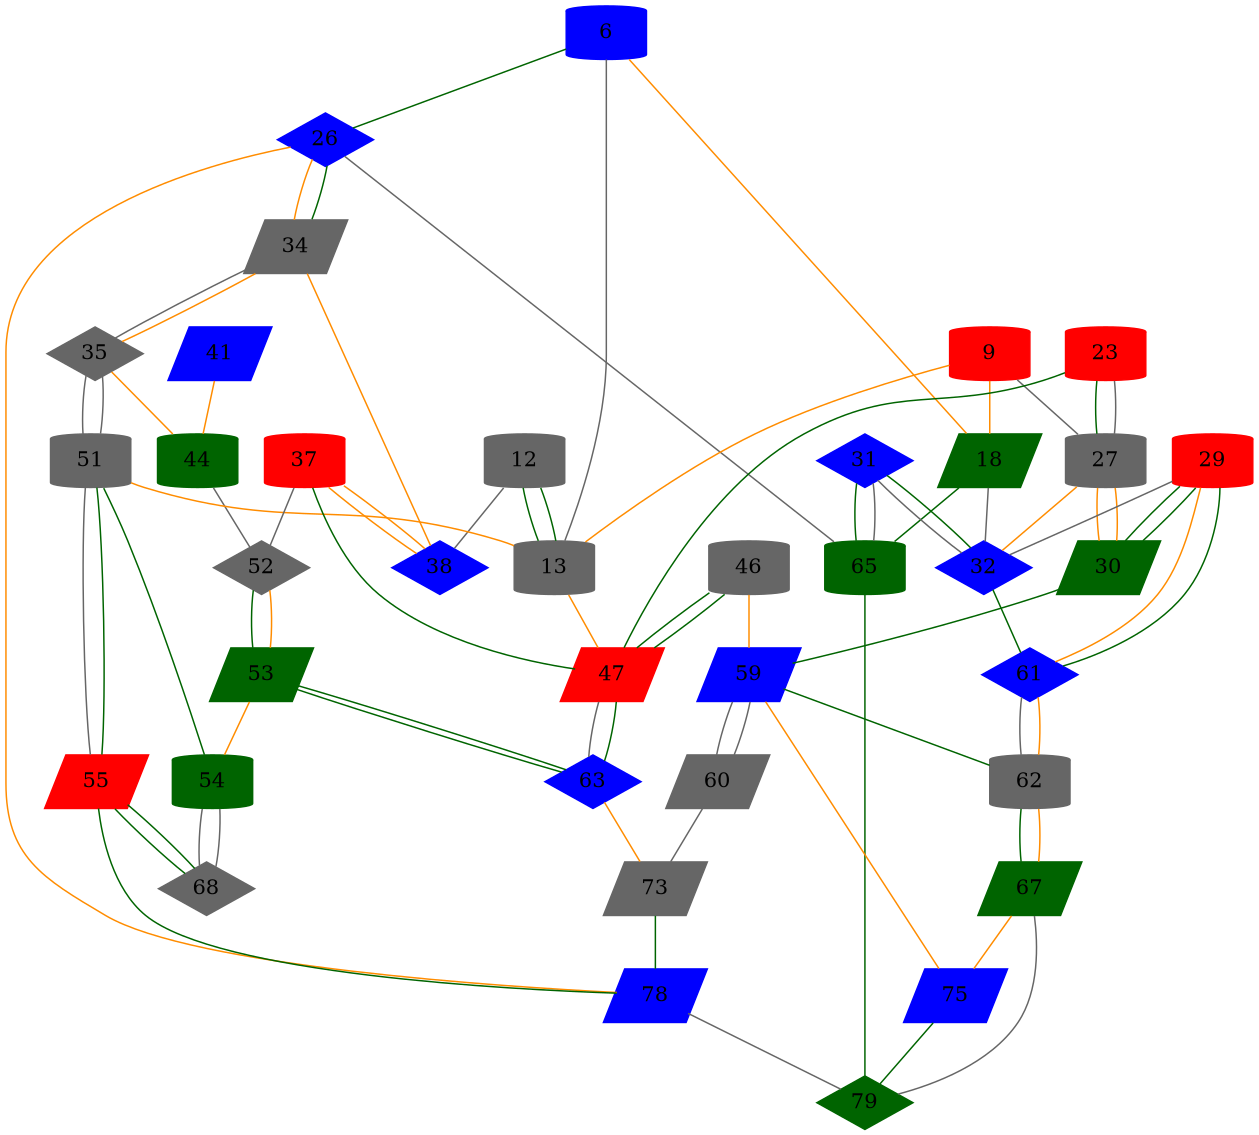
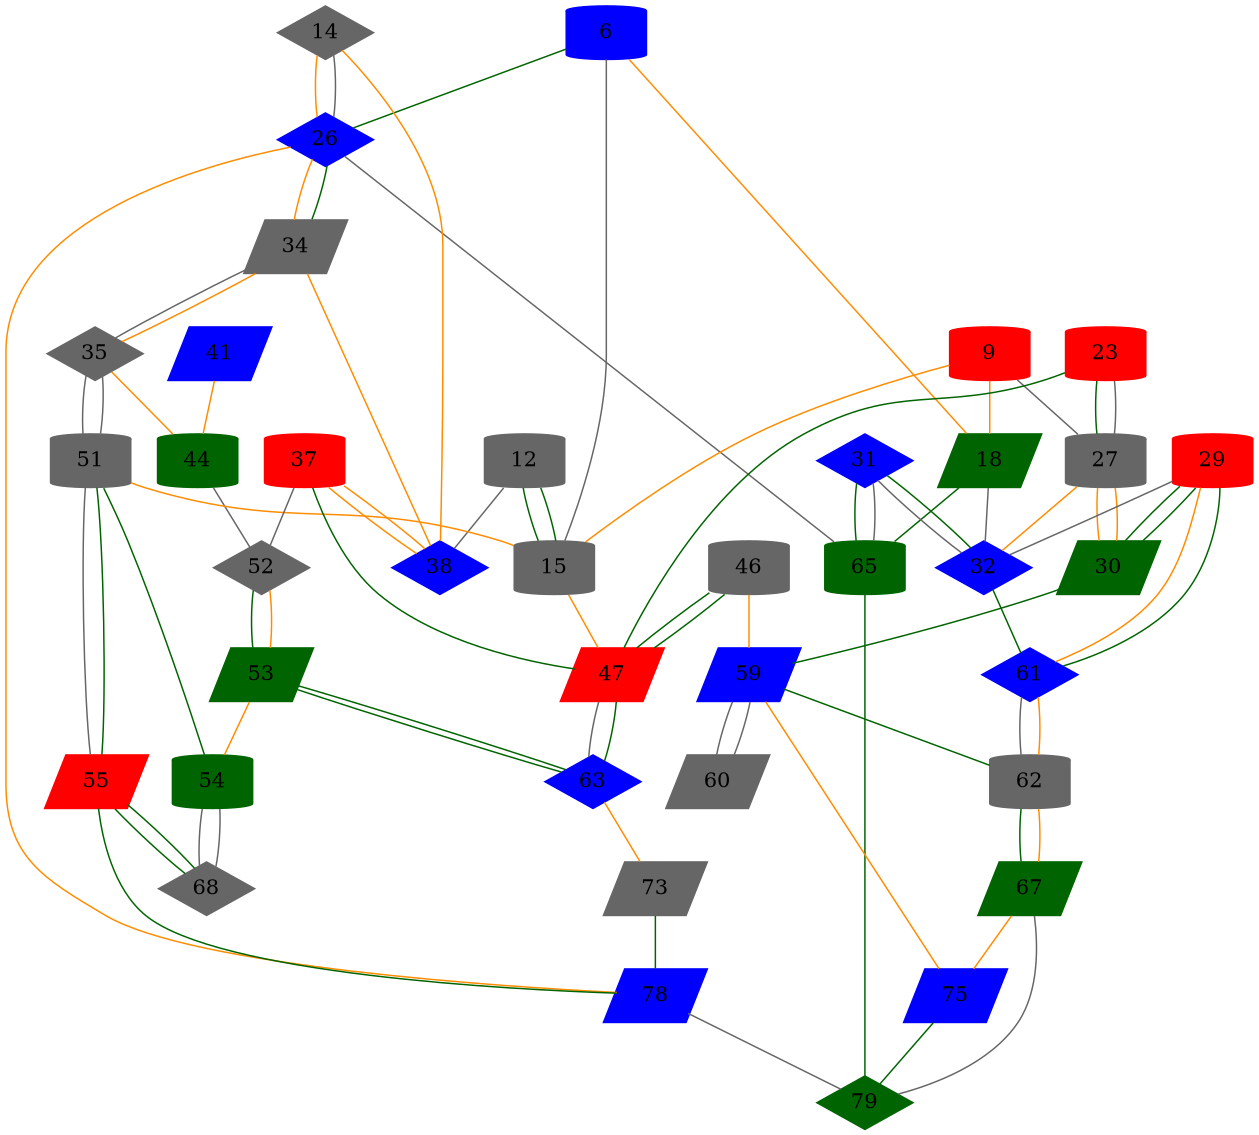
node "14": added
node "13": label "13" -> "15"
edge "60" -- "73": removed
